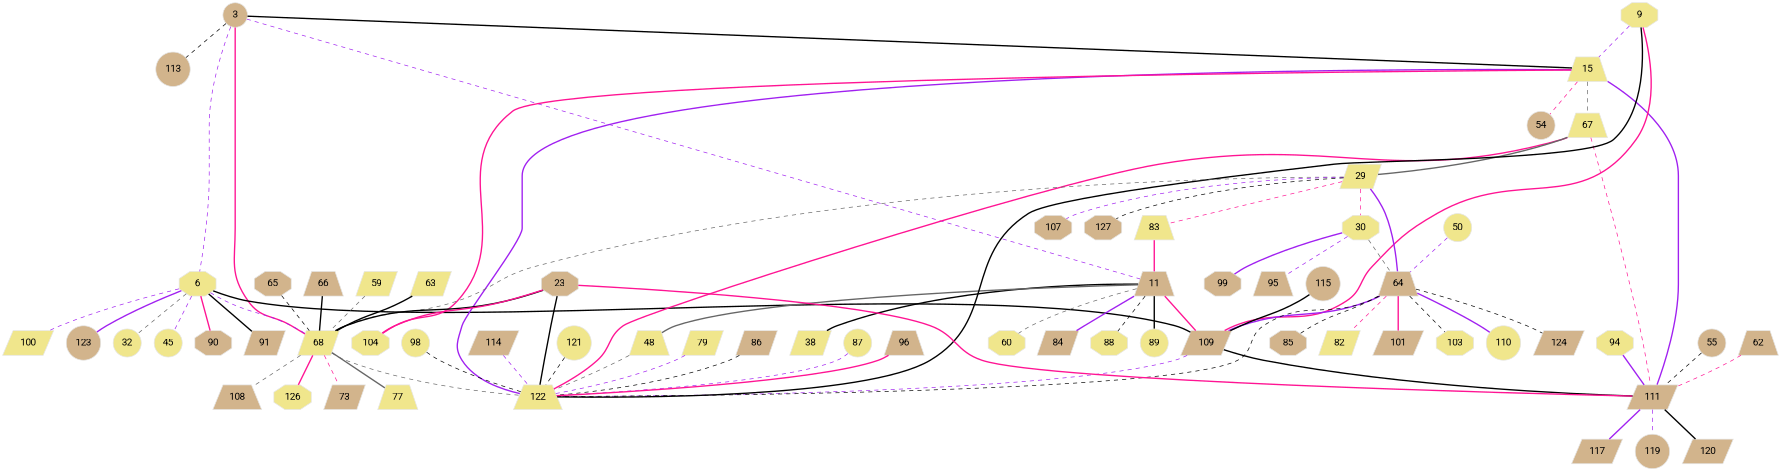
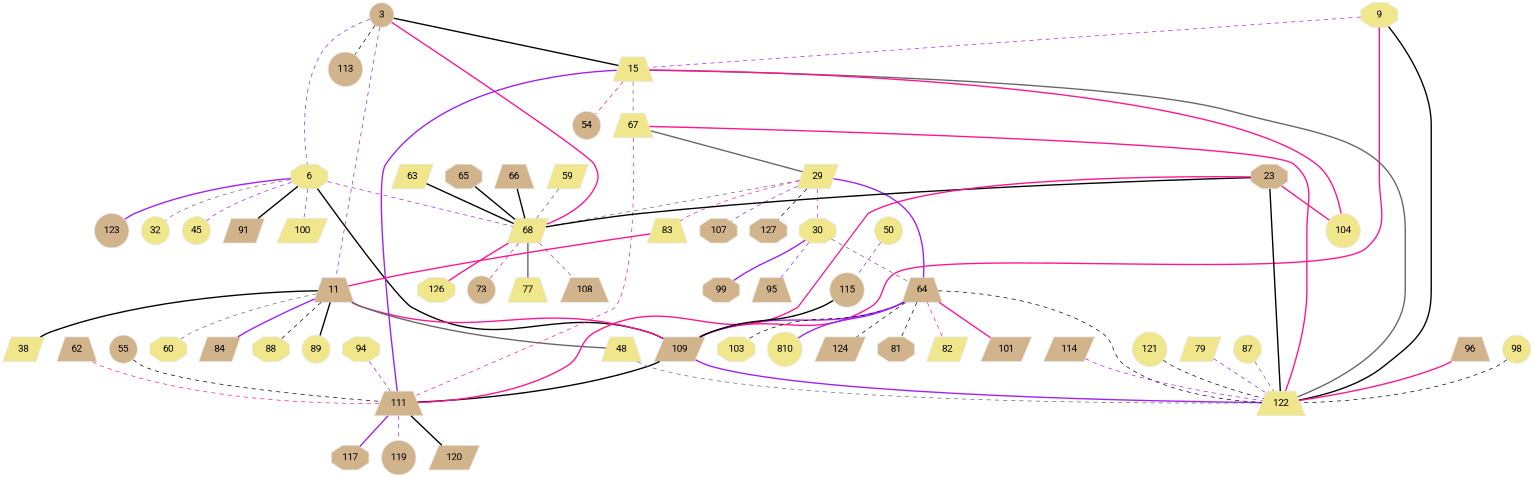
edge "15" -- "122": color purple -> gray40
edge "50" -- "64": now "50" -- "115"
edge "65" -- "68": style dashed -> bold
node "90": removed
node "104": shape octagon -> circle
node "86": removed
node "85": label "85" -> "81"
node "110": label "110" -> "810"
edge "94" -- "111": style bold -> dashed
edge "68" -- "122": removed
edge "109" -- "122": style dashed -> bold
edge "87" -- "122": color purple -> gray40
node "73": shape parallelogram -> circle
node "111": shape parallelogram -> trapezium
node "117": shape parallelogram -> octagon
